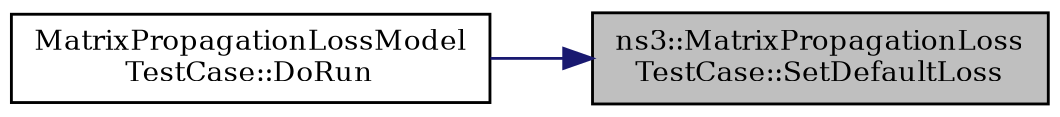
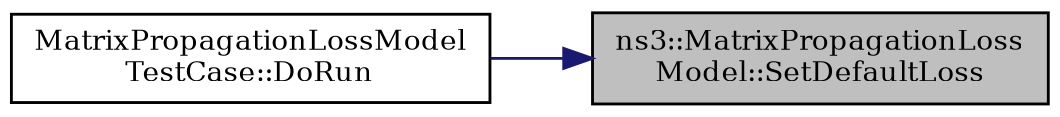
node "ns3::MatrixPropagationLoss TestCase::SetDefaultLoss": label "ns3::MatrixPropagationLoss TestCase::SetDefaultLoss" -> "ns3::MatrixPropagationLoss Model::SetDefaultLoss"
